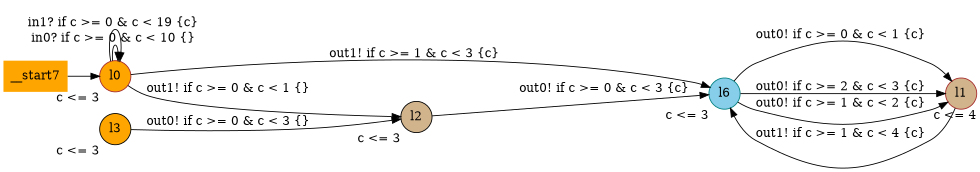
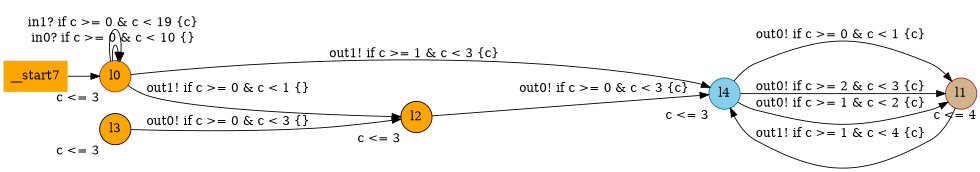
node "l6 c <= 3": label "l6 c <= 3" -> "l4 c <= 3"
node "l2 c <= 3": fillcolor tan -> orange
